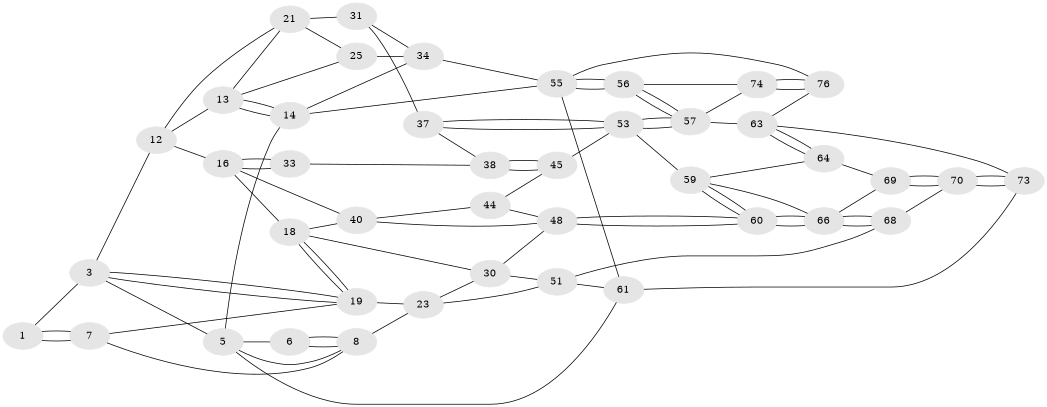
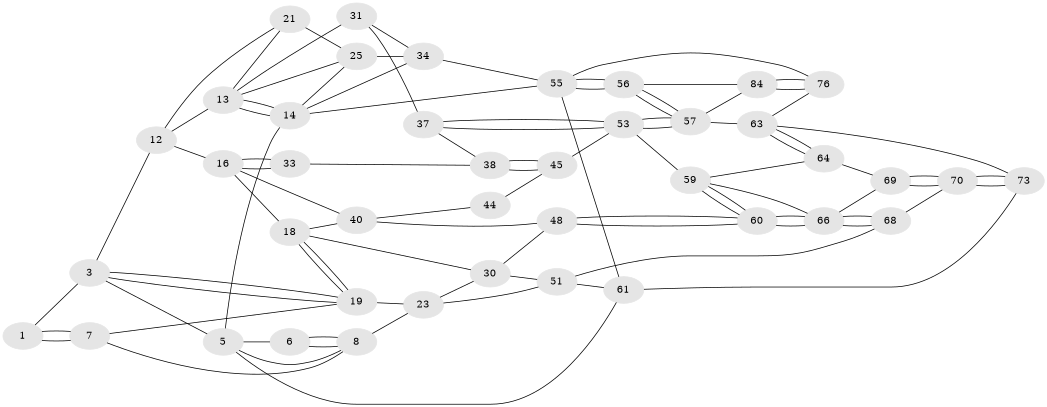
edge "31" -- "21": now "31" -- "13"
node "74": label "74" -> "84"
edge "25" -- "14": added
edge "44" -- "48": removed
